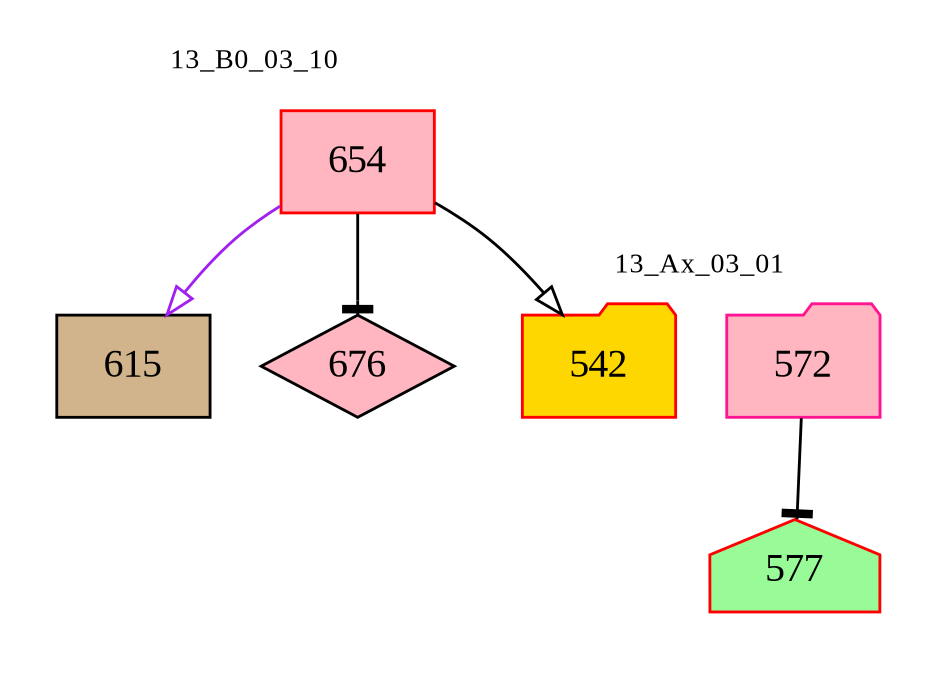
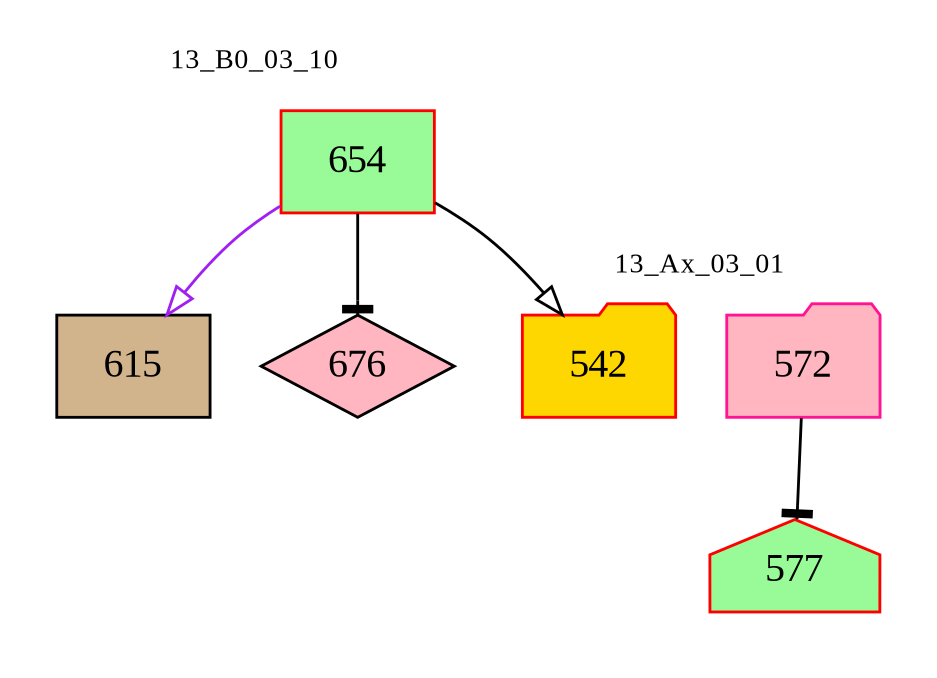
node "654": fillcolor lightpink -> palegreen
